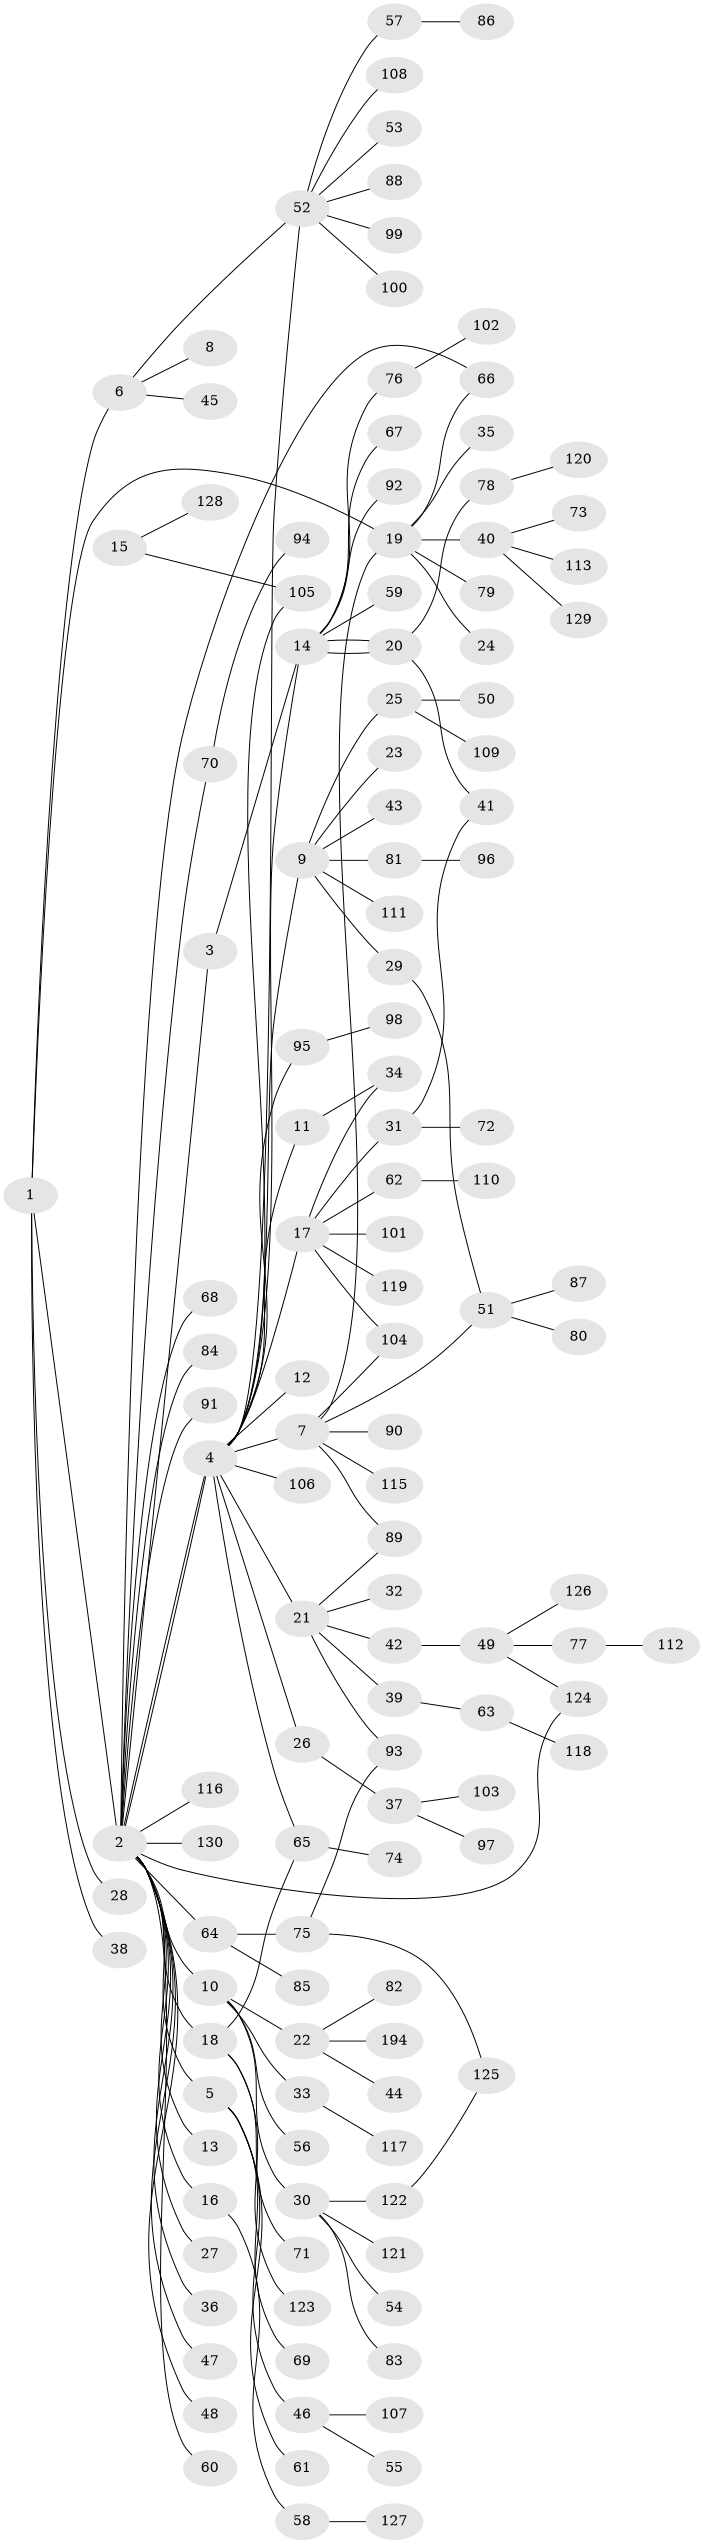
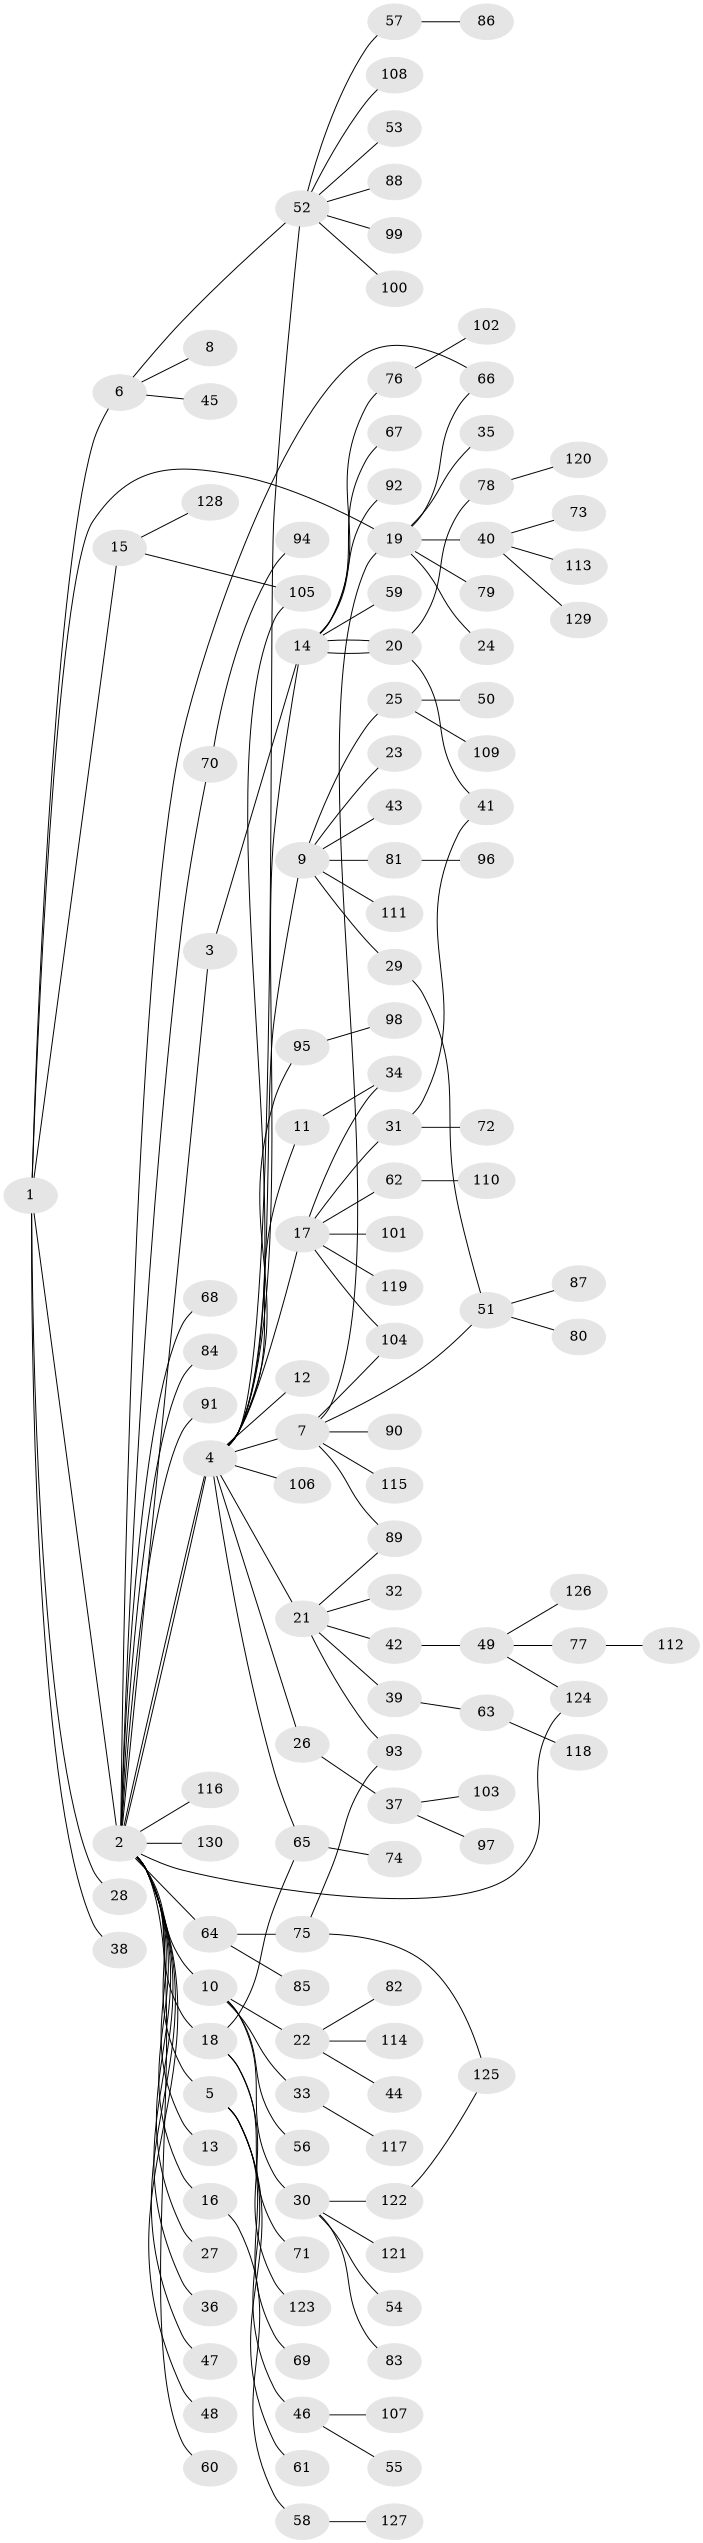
edge "15" -- "1": added
node "194": label "194" -> "114"
